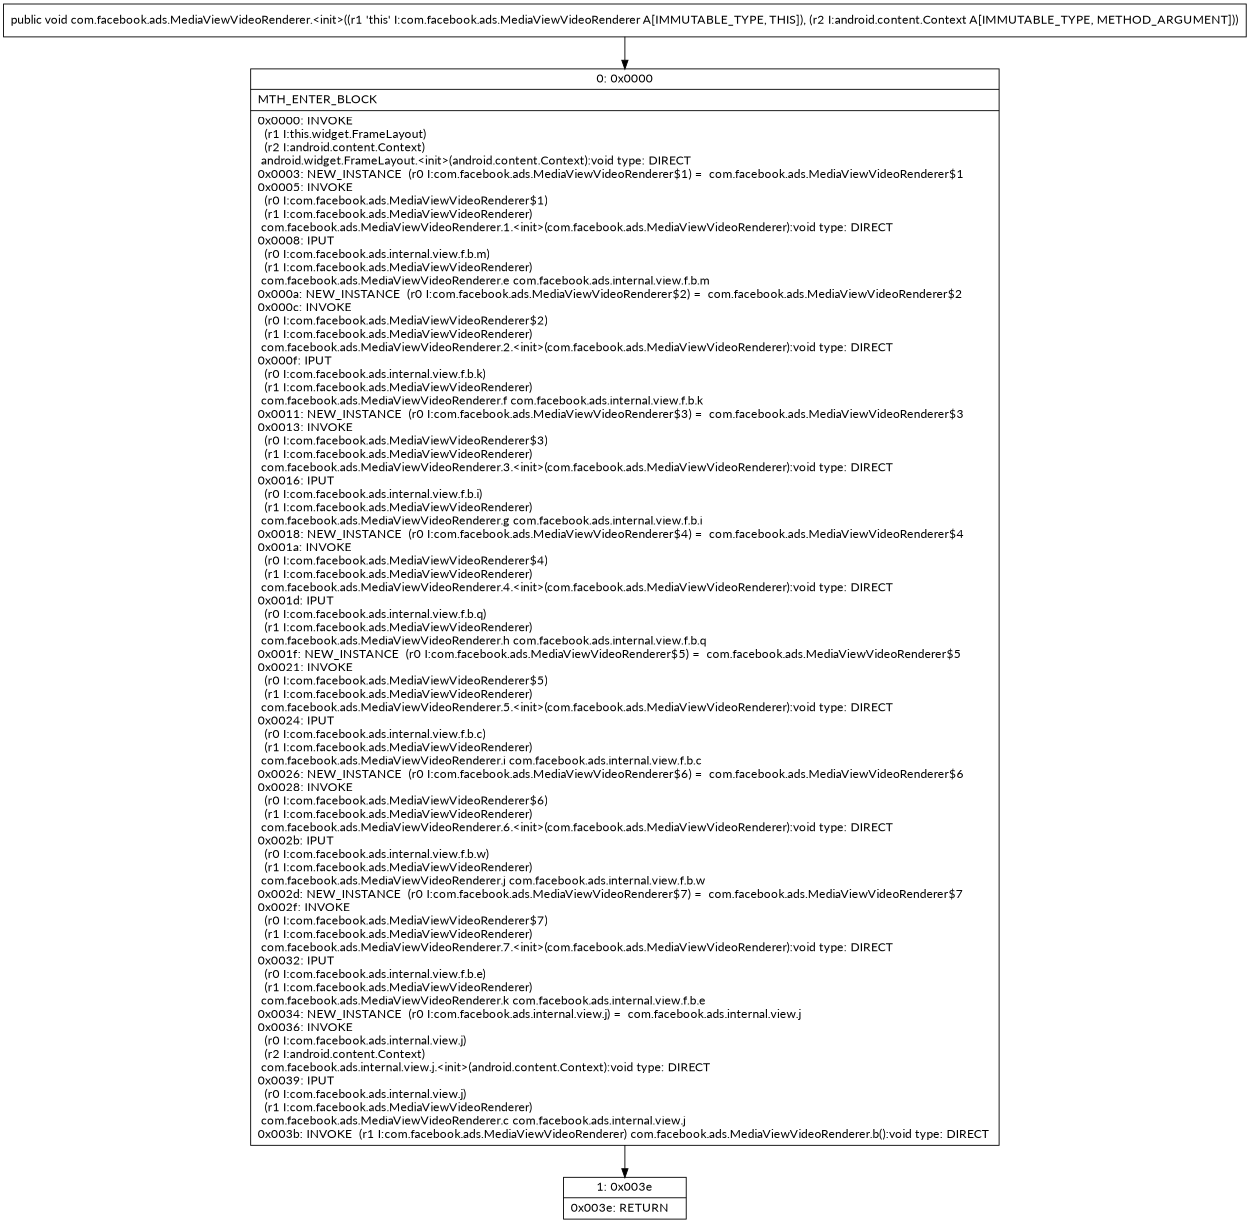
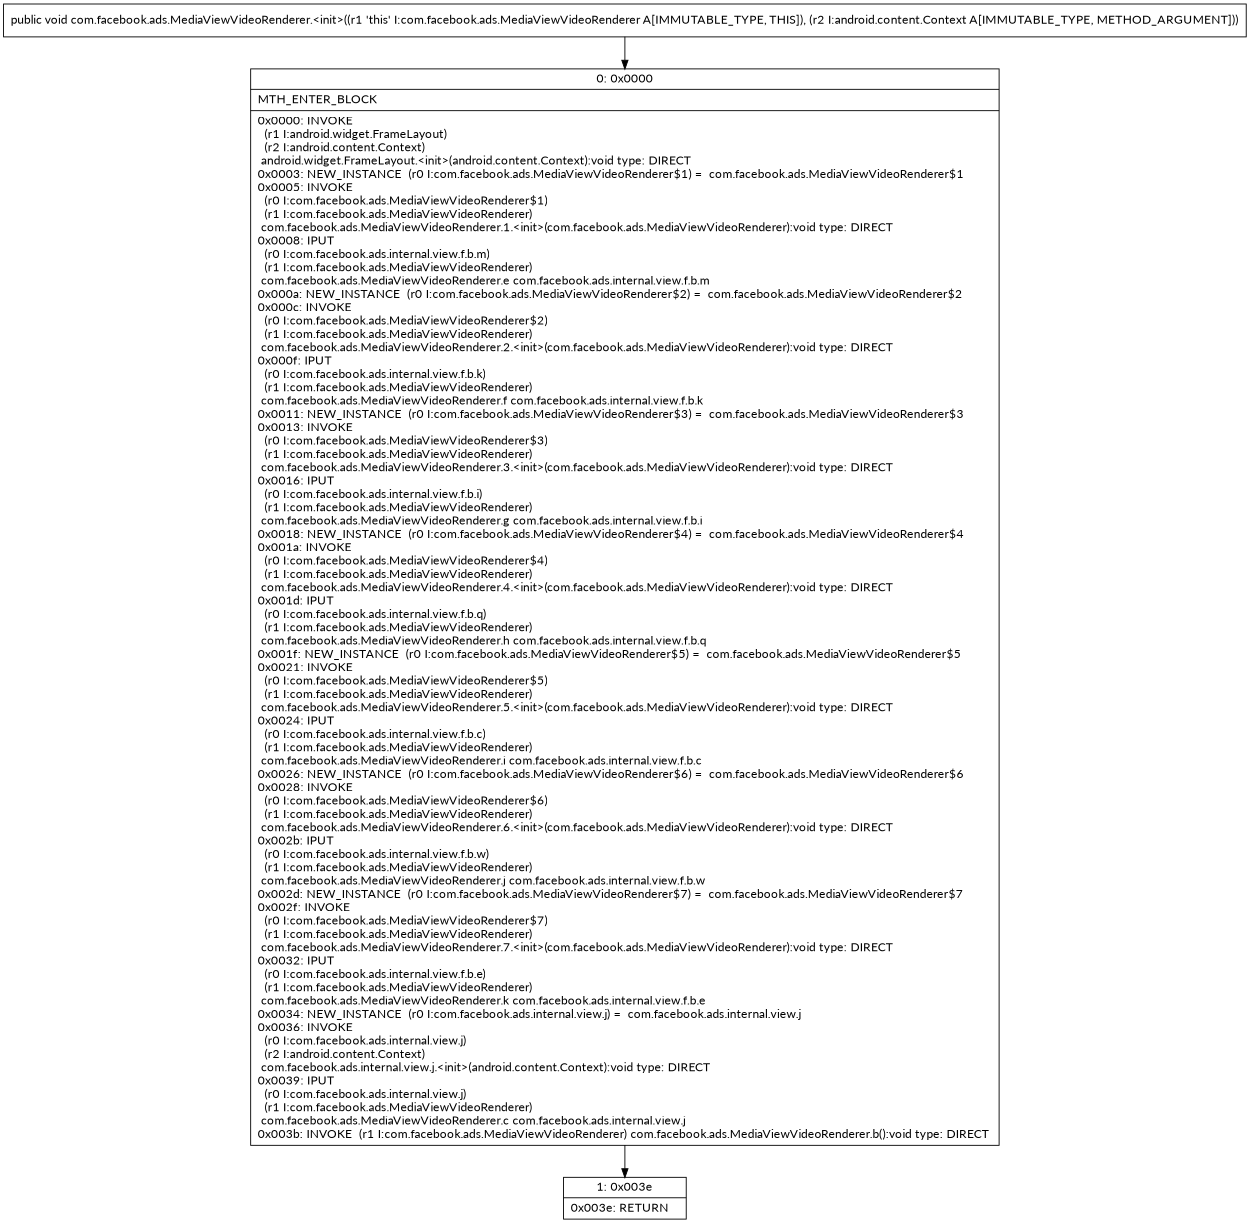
node "0: 0x0000": text "(r1 I:this.widget.FrameLayout)" -> "(r1 I:android.widget.FrameLayout)"
